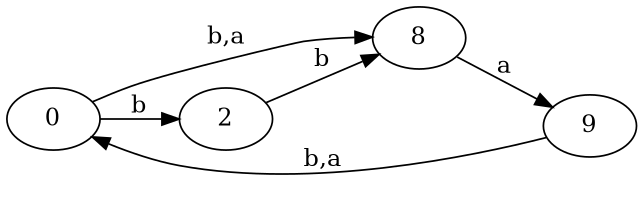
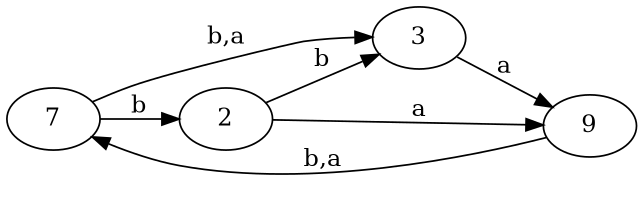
node "8": label "8" -> "3"
node "0": label "0" -> "7"
edge "2" -> "9": added, label "a"
